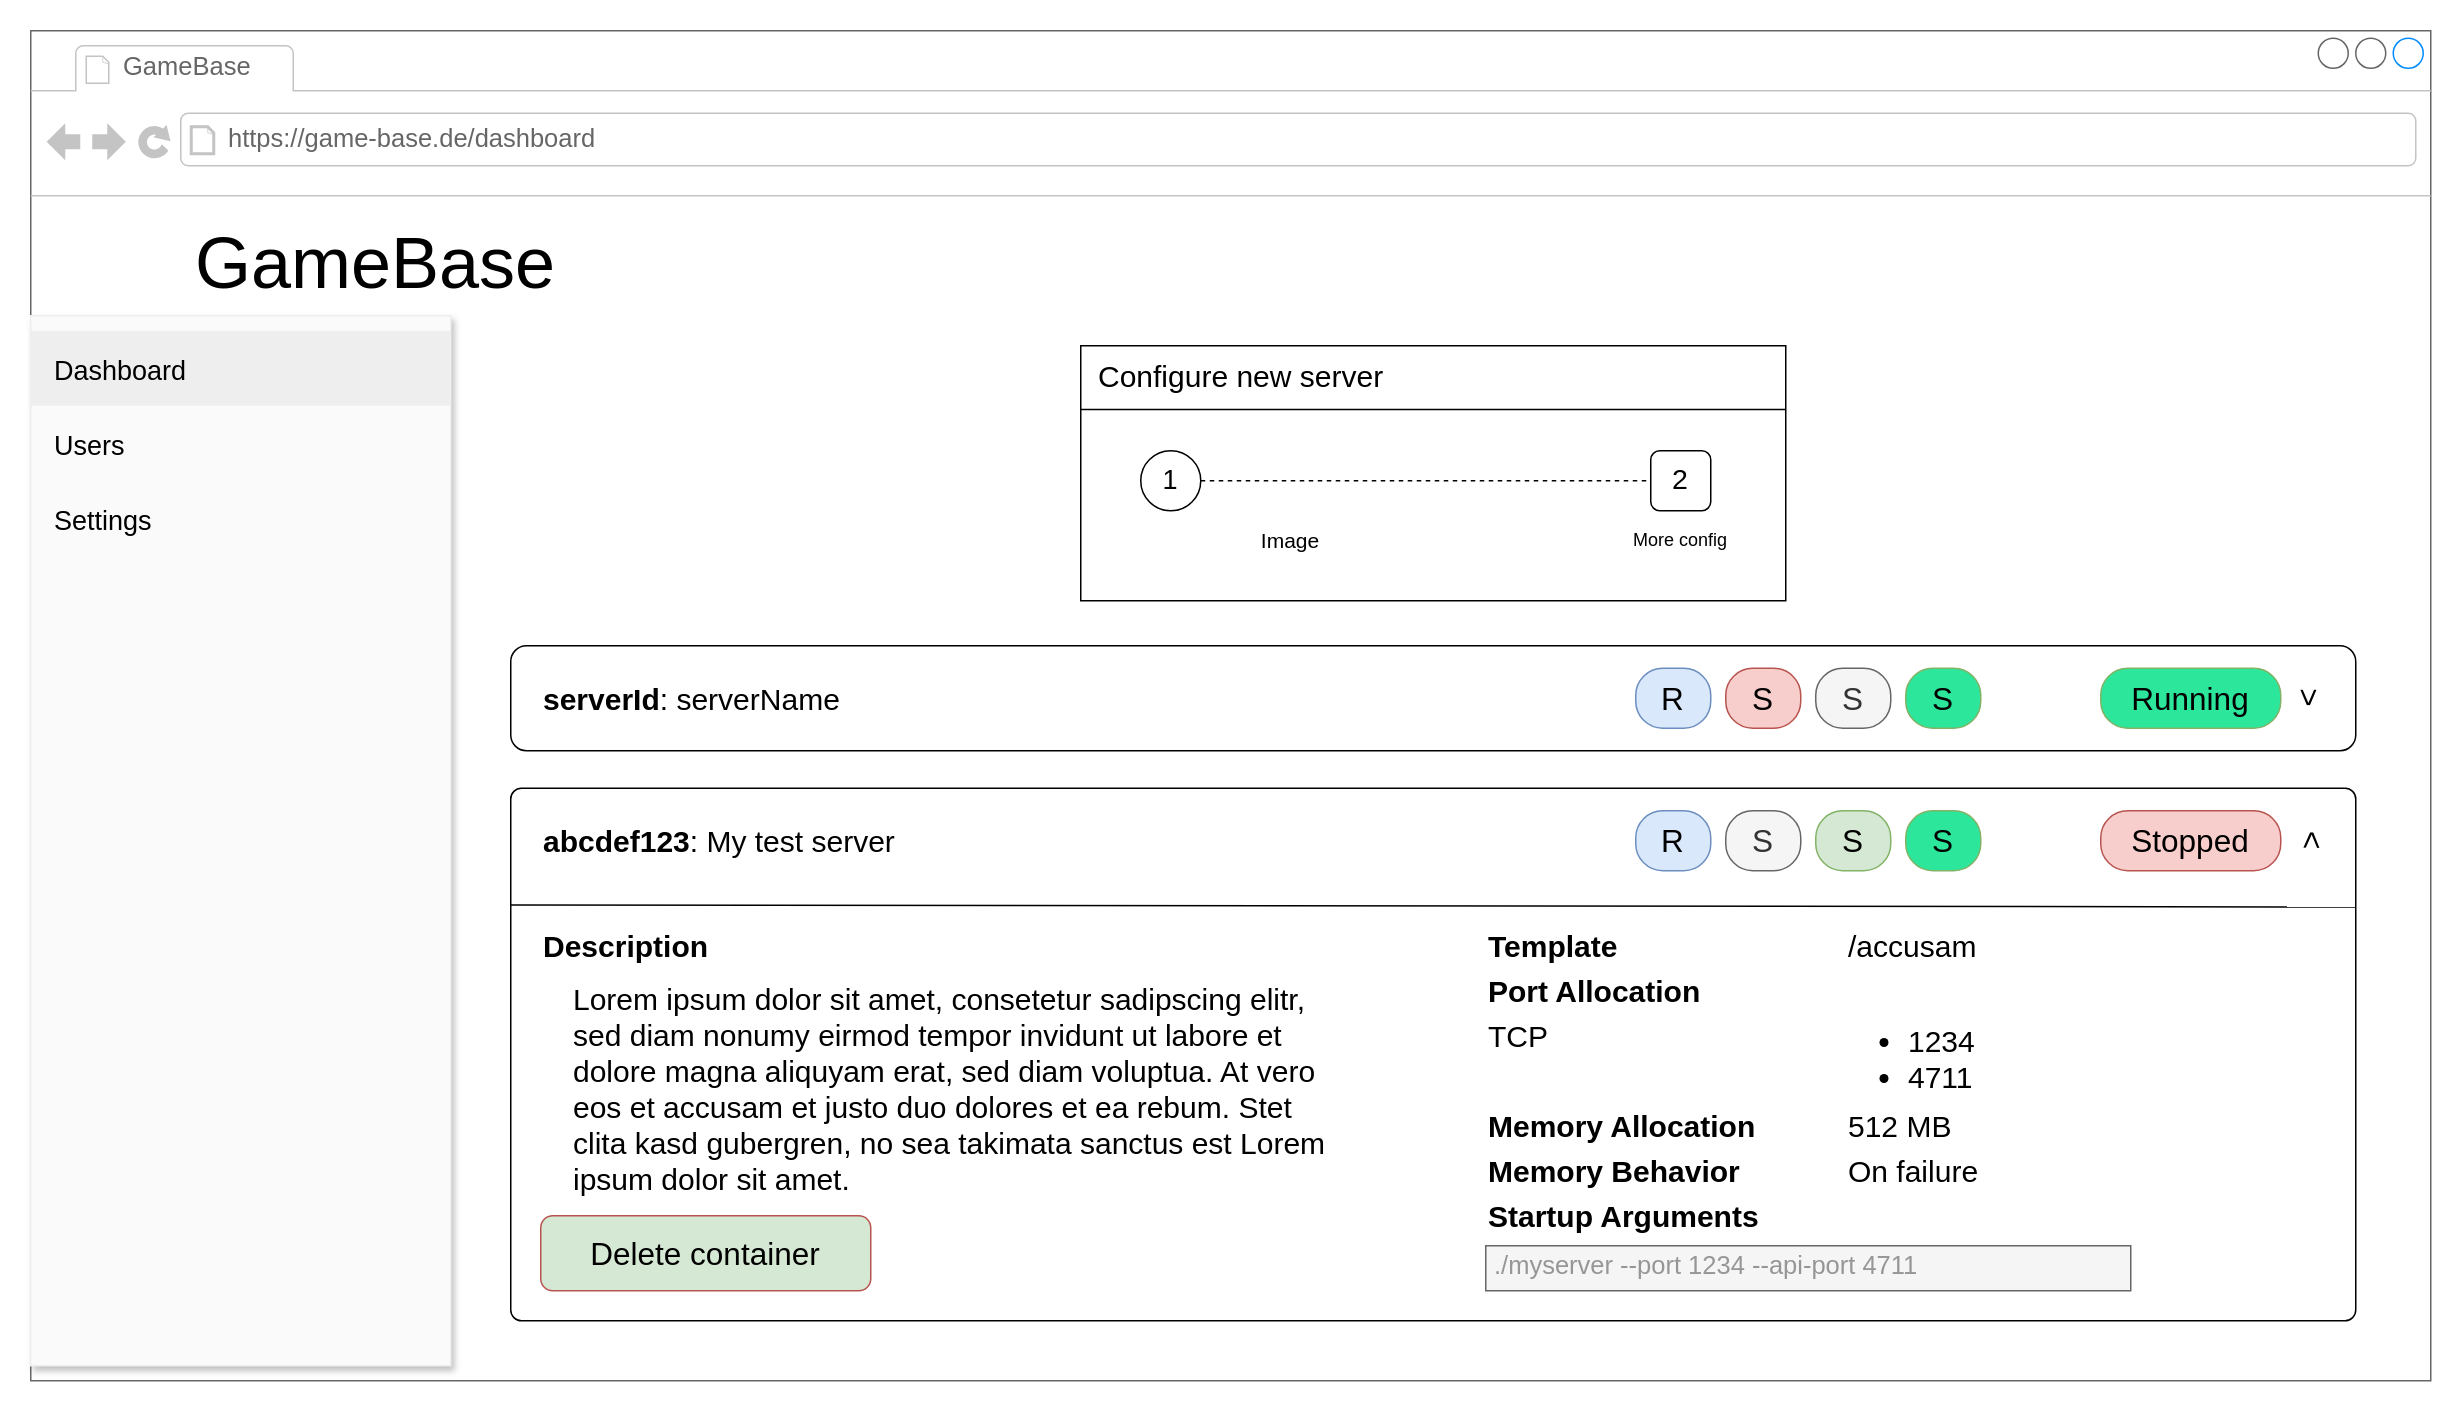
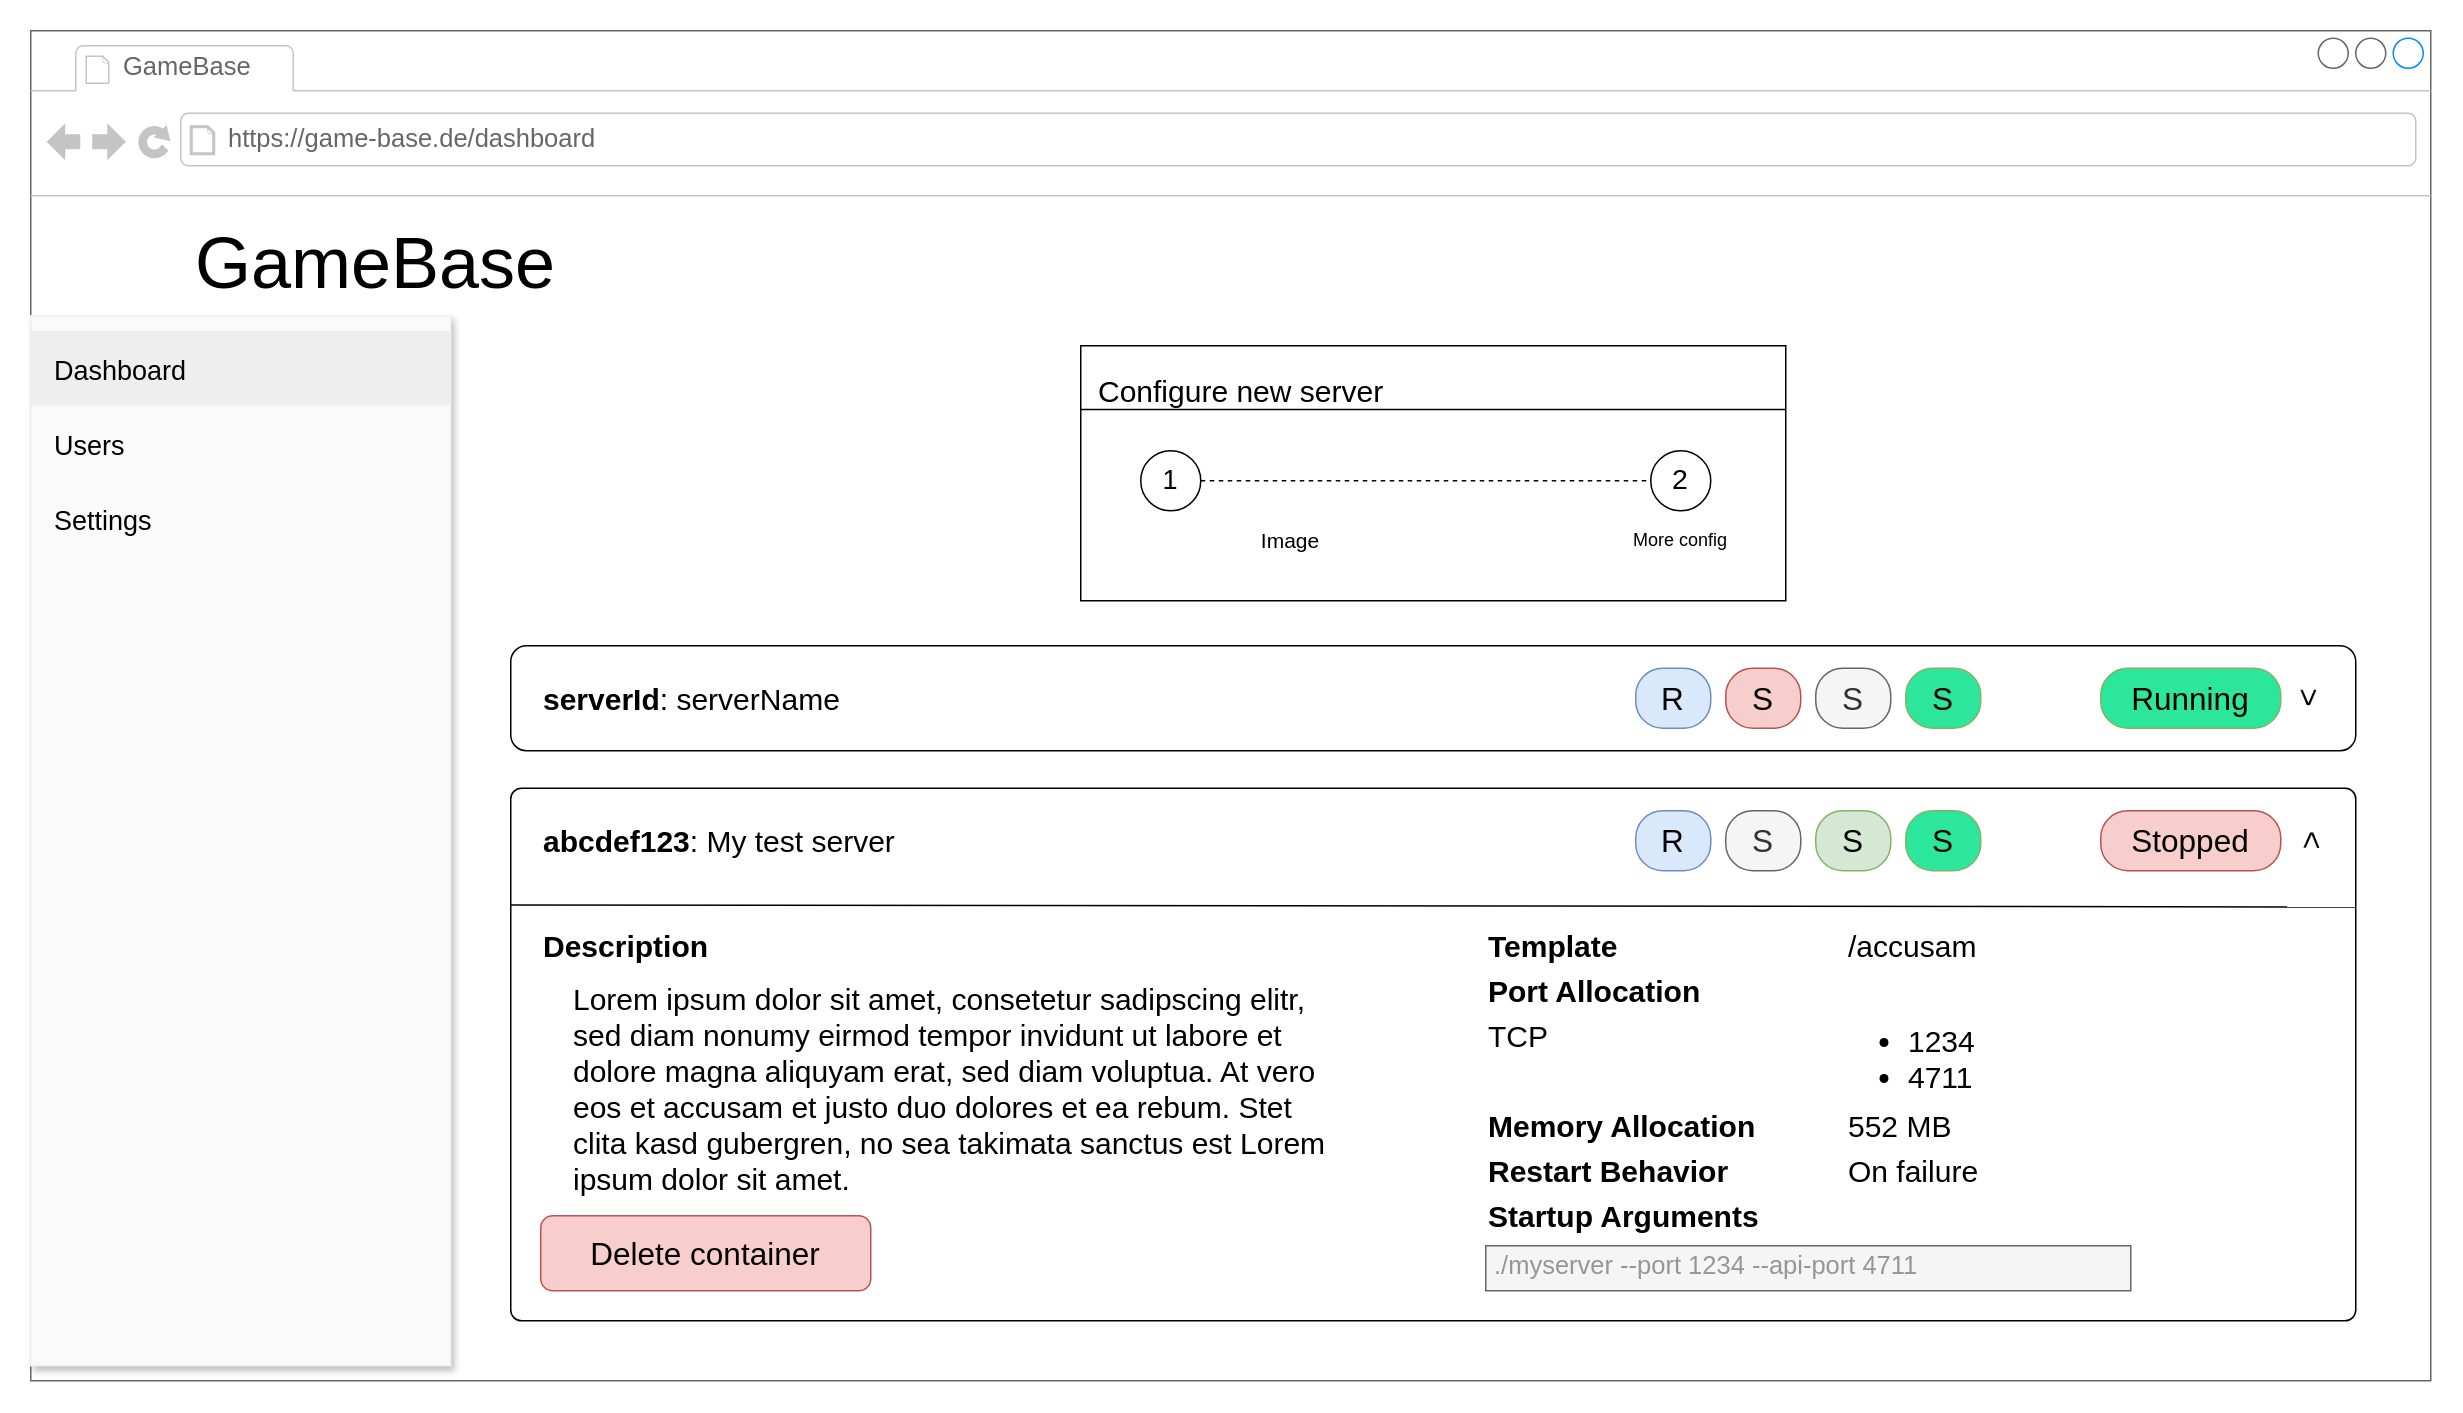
node "Configure new server": moved (1253, 376) -> (1253, 391)
node "2": shape rounded rectangle -> ellipse
node "512 MB": label "512 MB" -> "552 MB"
node "Memory Behavior": label "Memory Behavior" -> "Restart Behavior"
node "Delete container": fillcolor #d5e8d4 -> #f8cecc
